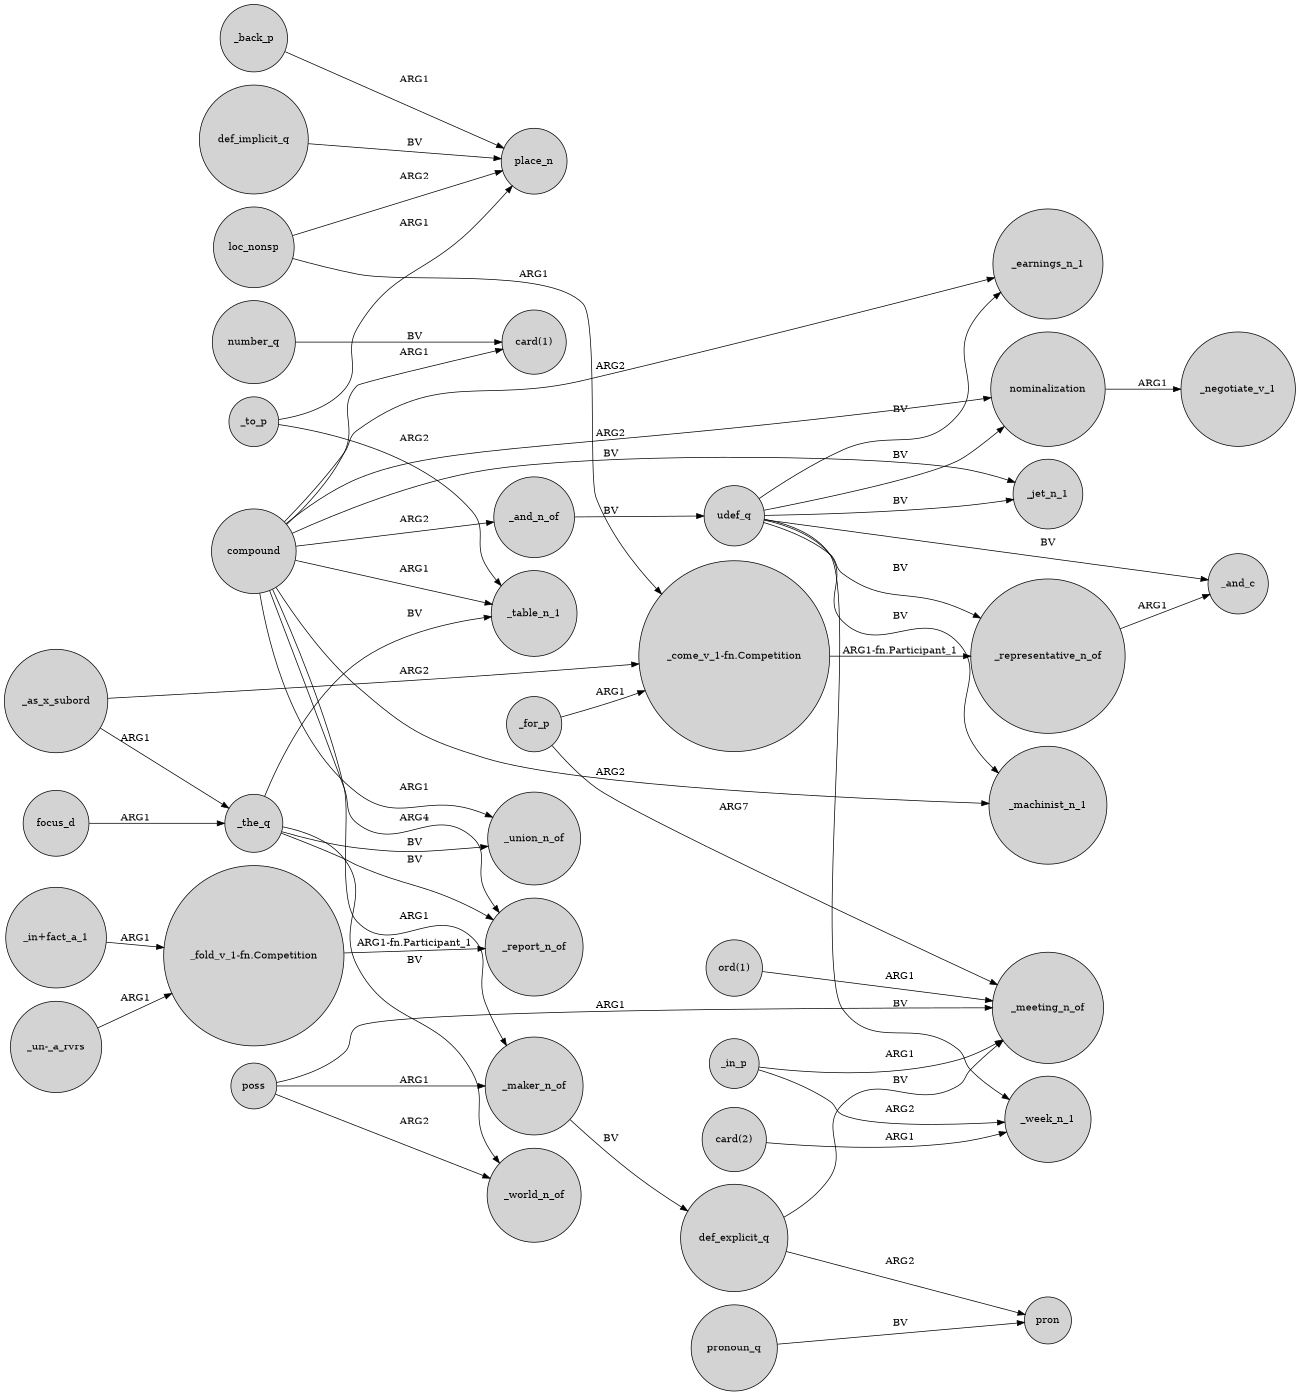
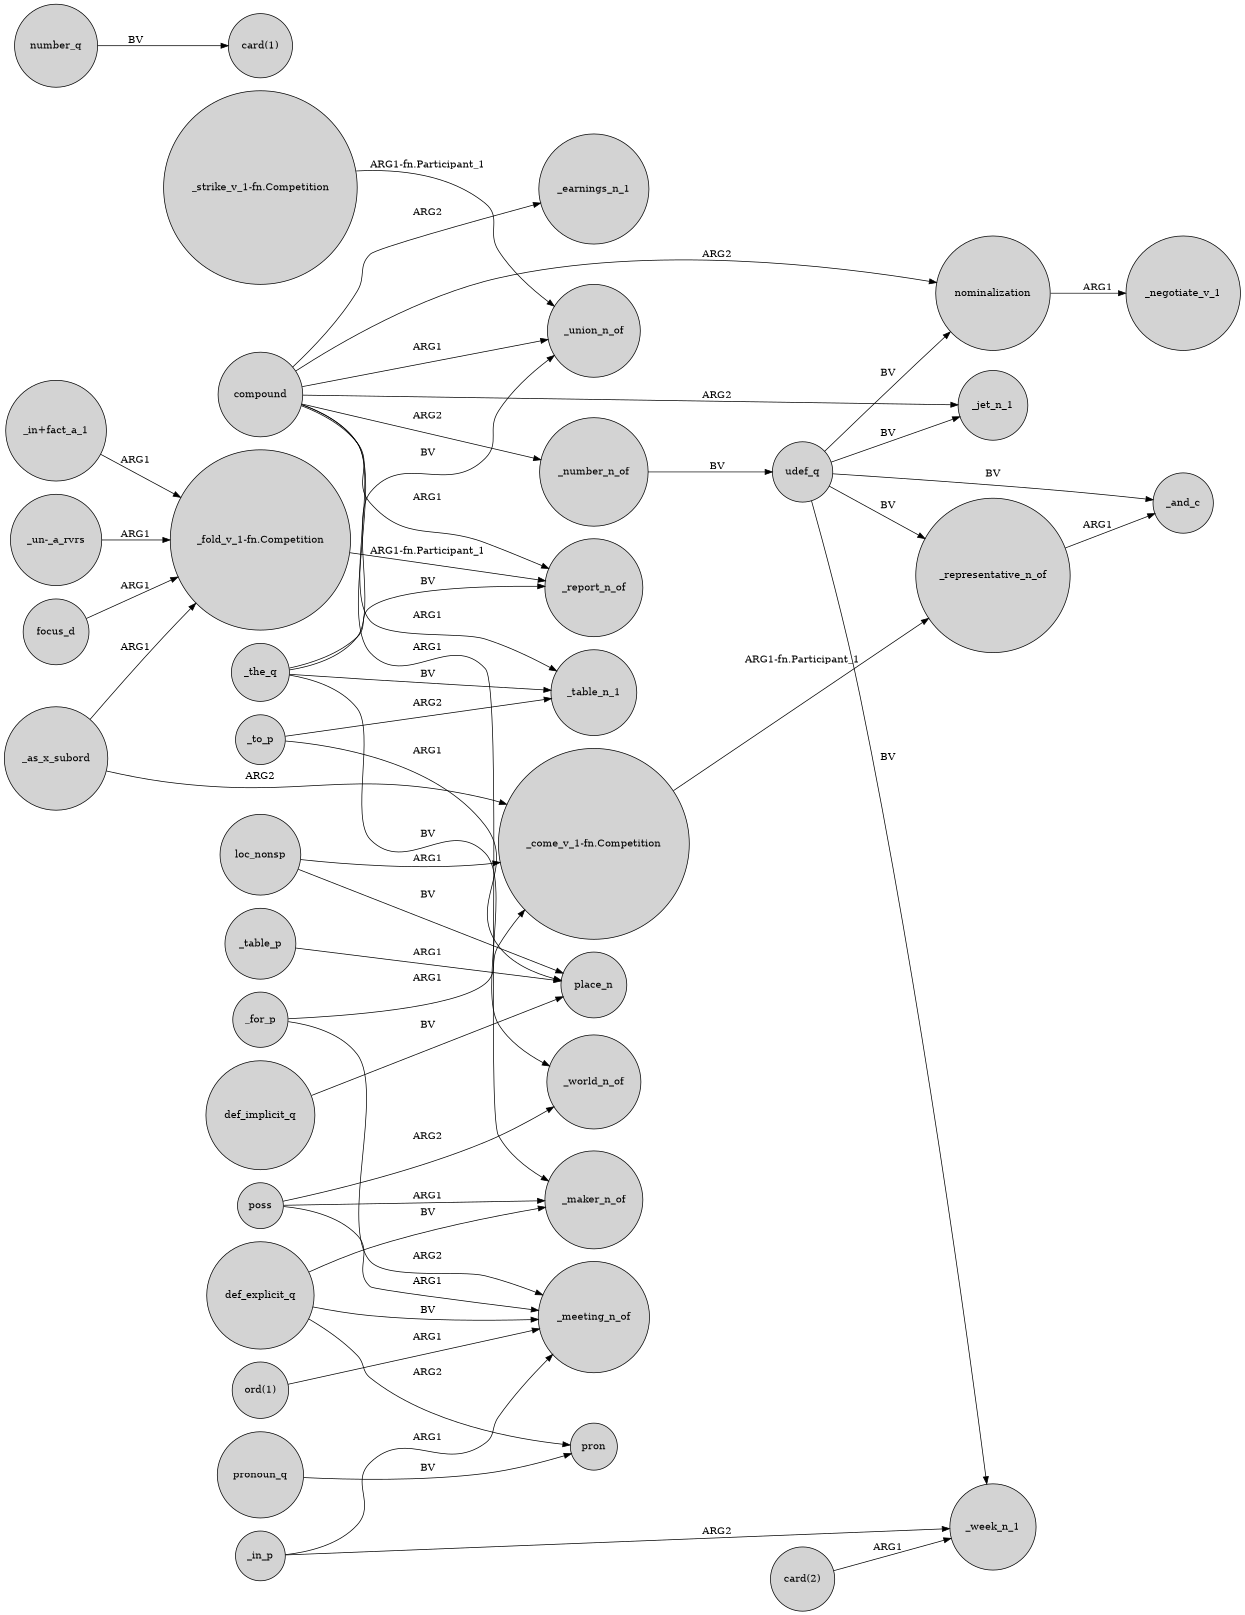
node "_back_p": label "_back_p" -> "_table_p"
edge "loc_nonsp" -> "place_n": label "ARG2" -> "BV"
node "_strike_v_1-fn.Competition": added
edge "compound" -> "card(1)": removed, label "ARG1"
edge "udef_q" -> "_earnings_n_1": removed, label "BV"
edge "compound" -> "_jet_n_1": label "BV" -> "ARG2"
node "_and_n_of": label "_and_n_of" -> "_number_n_of"
edge "_as_x_subord" -> "_the_q": now "_as_x_subord" -> "_fold_v_1-fn.Competition"
node "_machinist_n_1": removed
edge "_for_p" -> "_meeting_n_of": label "ARG7" -> "ARG2"
edge "compound" -> "_report_n_of": label "ARG4" -> "ARG1"
edge "focus_d" -> "_the_q": now "focus_d" -> "_fold_v_1-fn.Competition"
edge "_maker_n_of" -> "def_explicit_q": reversed
